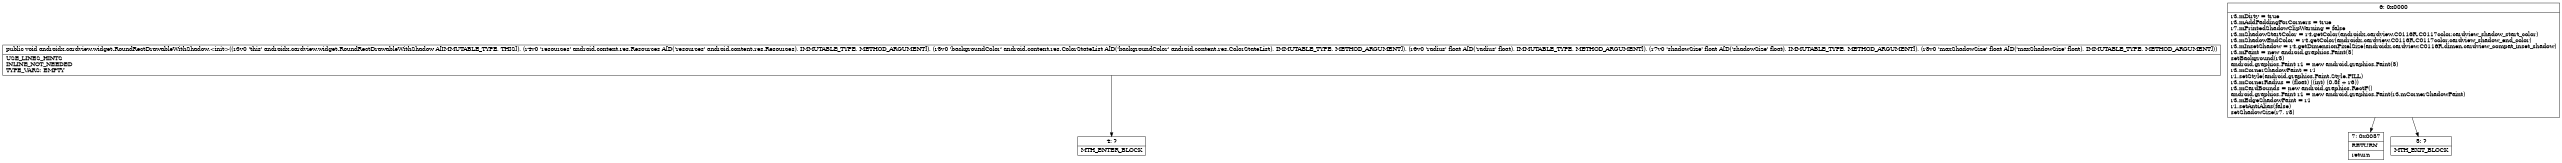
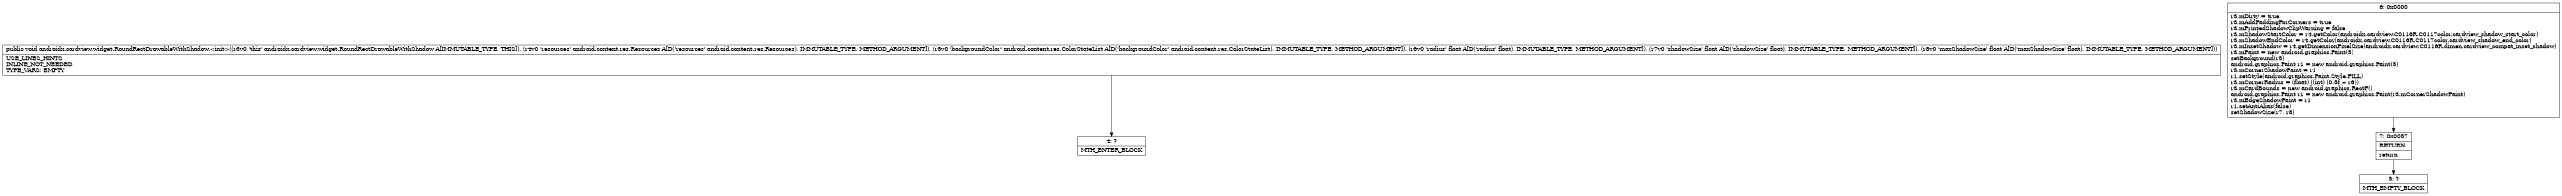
node "6: 0x0000": text "r7.mPrintedShadowClipWarning = false" -> "r3.mPrintedShadowClipWarning = false"
edge "6: 0x0000" -> "5: ?": now "7: 0x0057" -> "5: ?"
node "5: ?": text "MTH_EXIT_BLOCK" -> "MTH_EMPTY_BLOCK"
